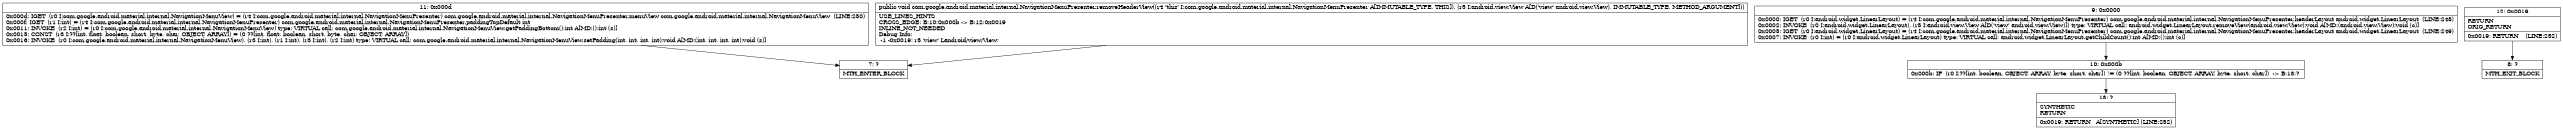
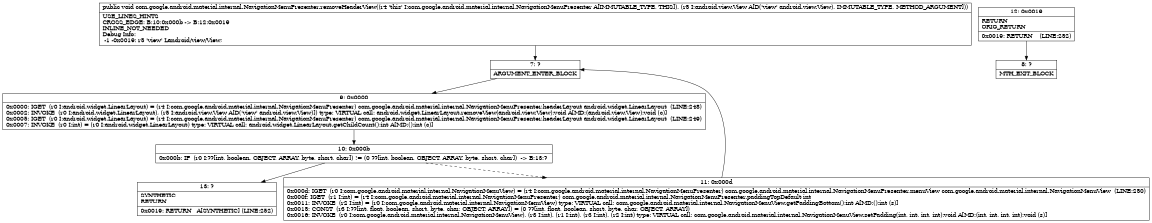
node "7: ?": text "MTH_ENTER_BLOCK" -> "ARGUMENT_ENTER_BLOCK"
edge "7: ?" -> "9: 0x0000": added
edge "10: 0x000b" -> "11: 0x000d": added
